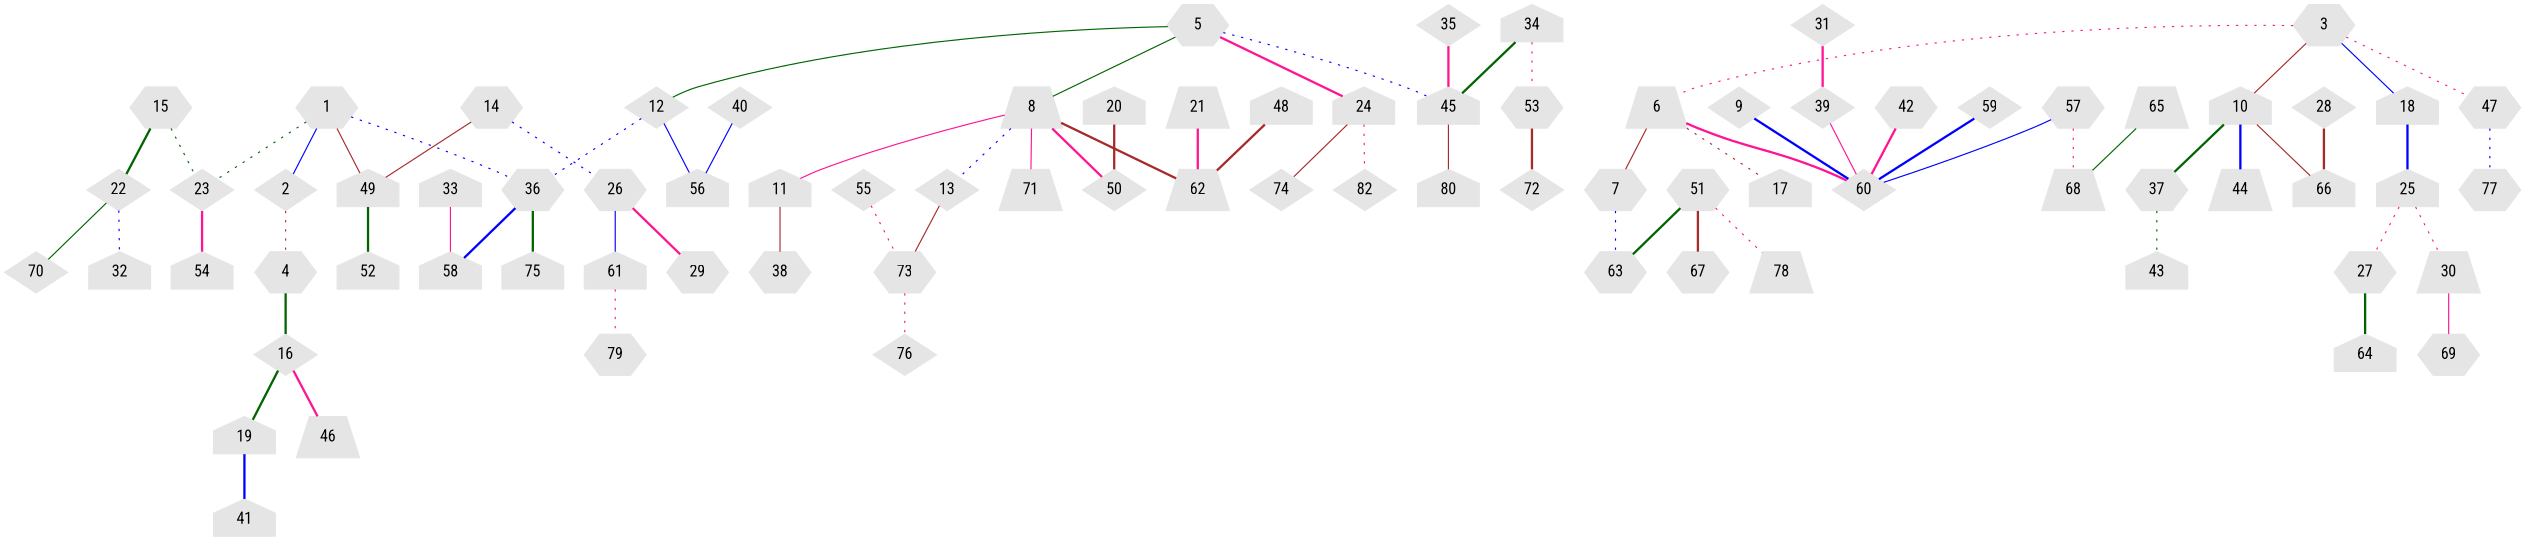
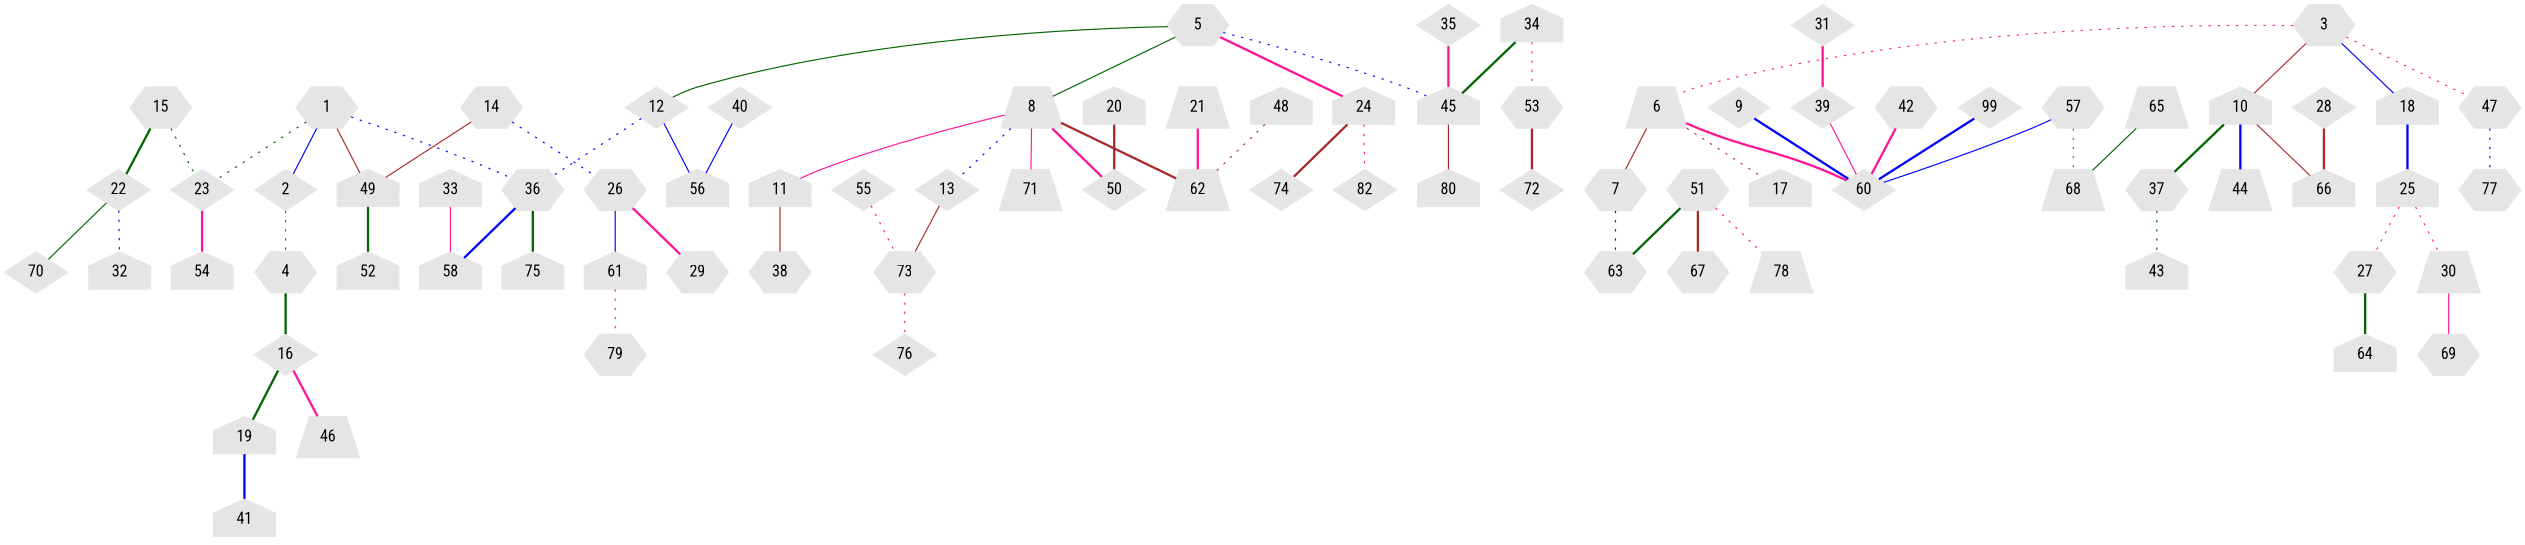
node "59": label "59" -> "99"
edge "48" -- "62": style bold -> dotted
edge "24" -- "74": style solid -> bold
